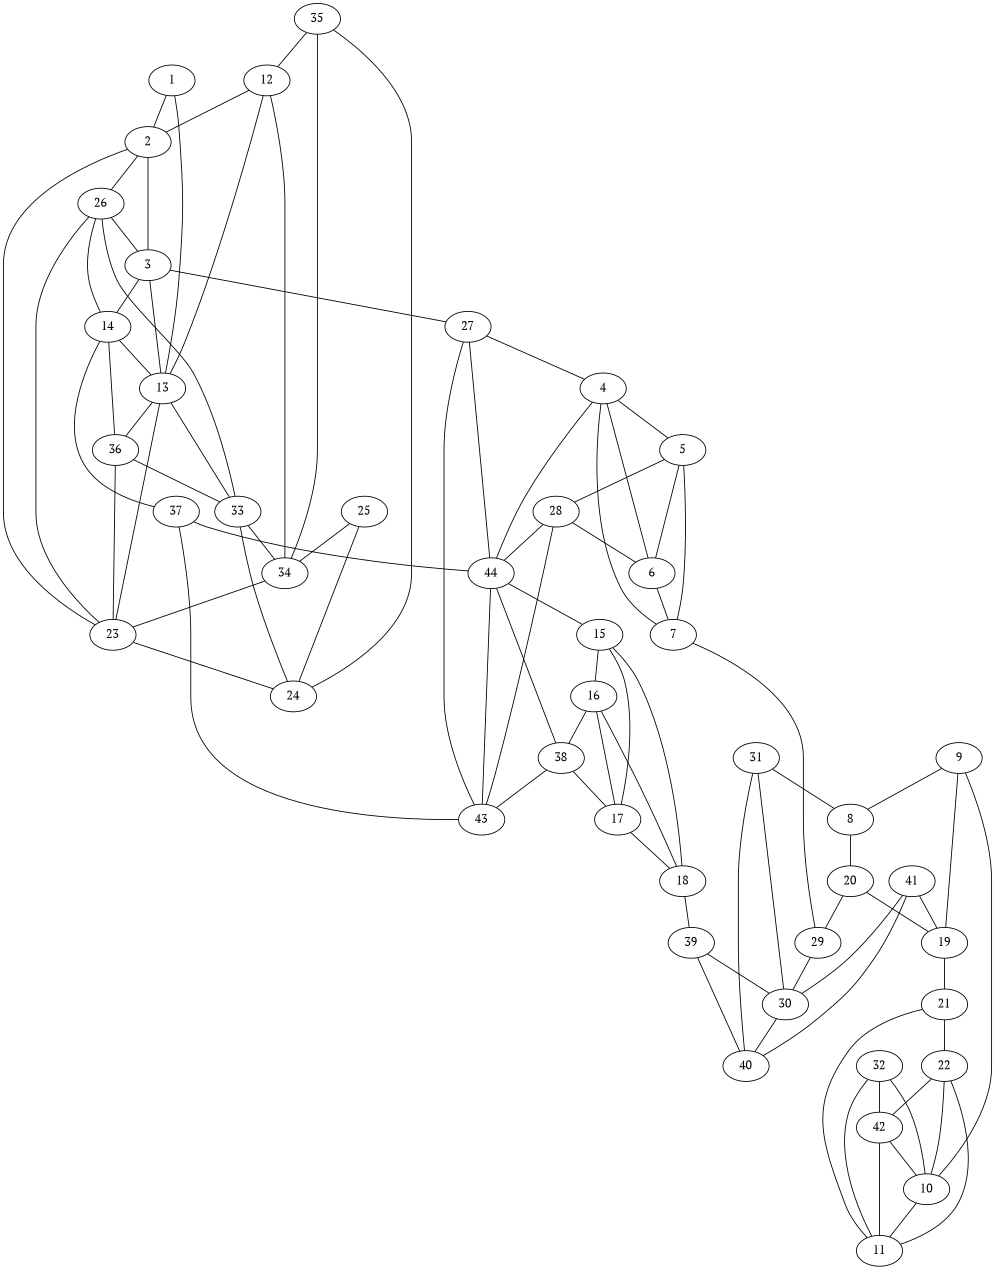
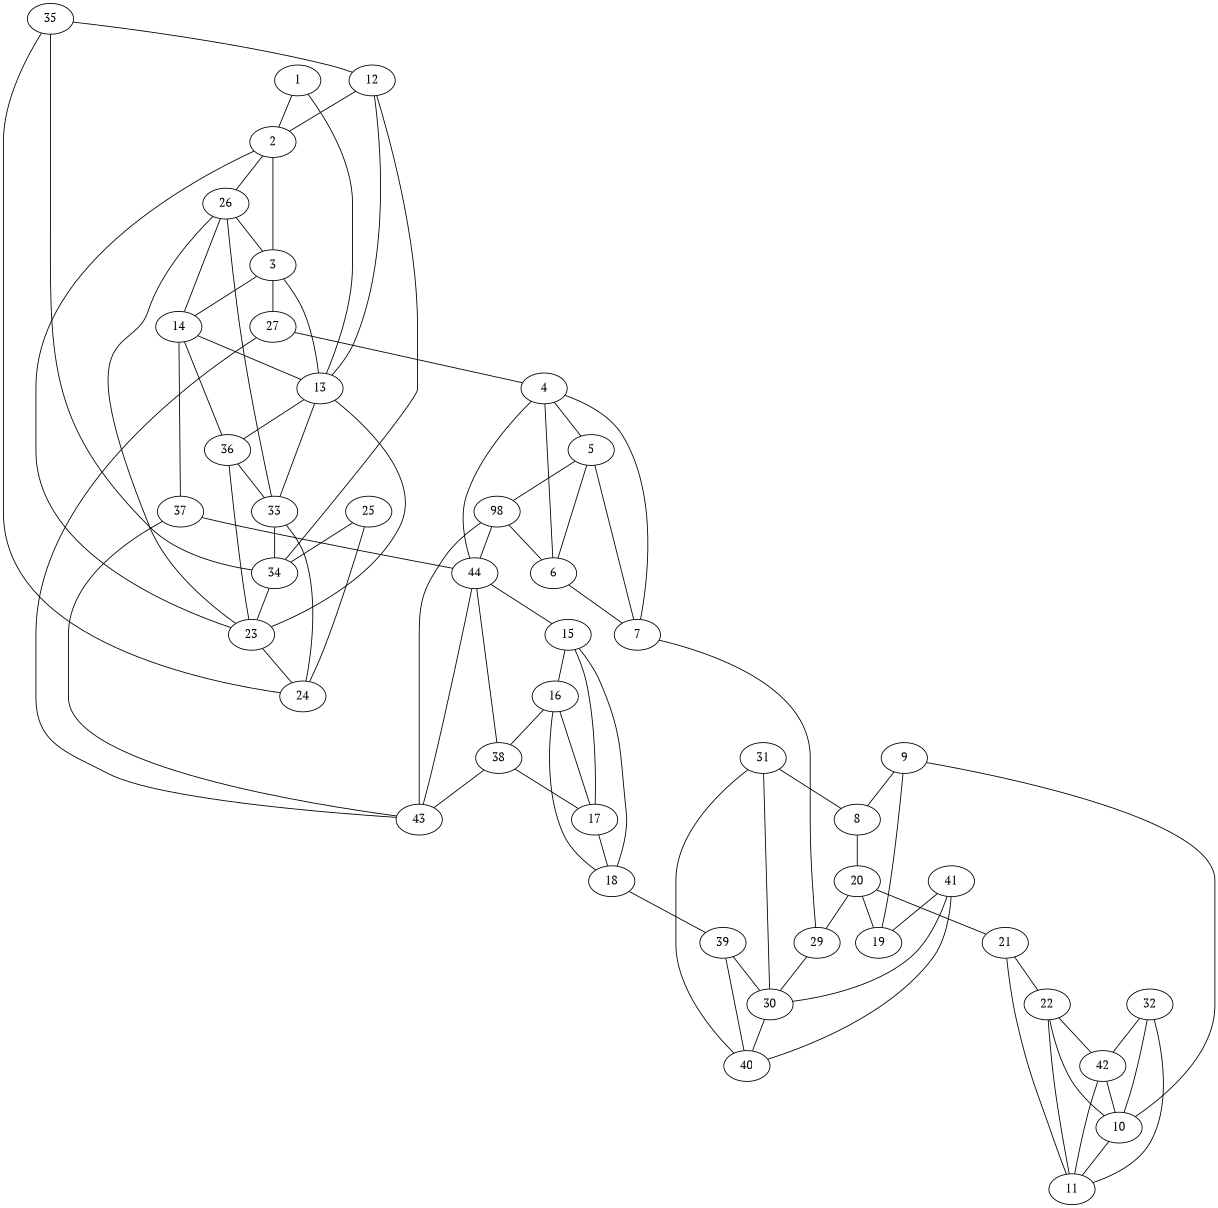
edge "27" -- "44": removed
node "28": label "28" -> "98"
edge "19" -- "21": now "20" -- "21"
